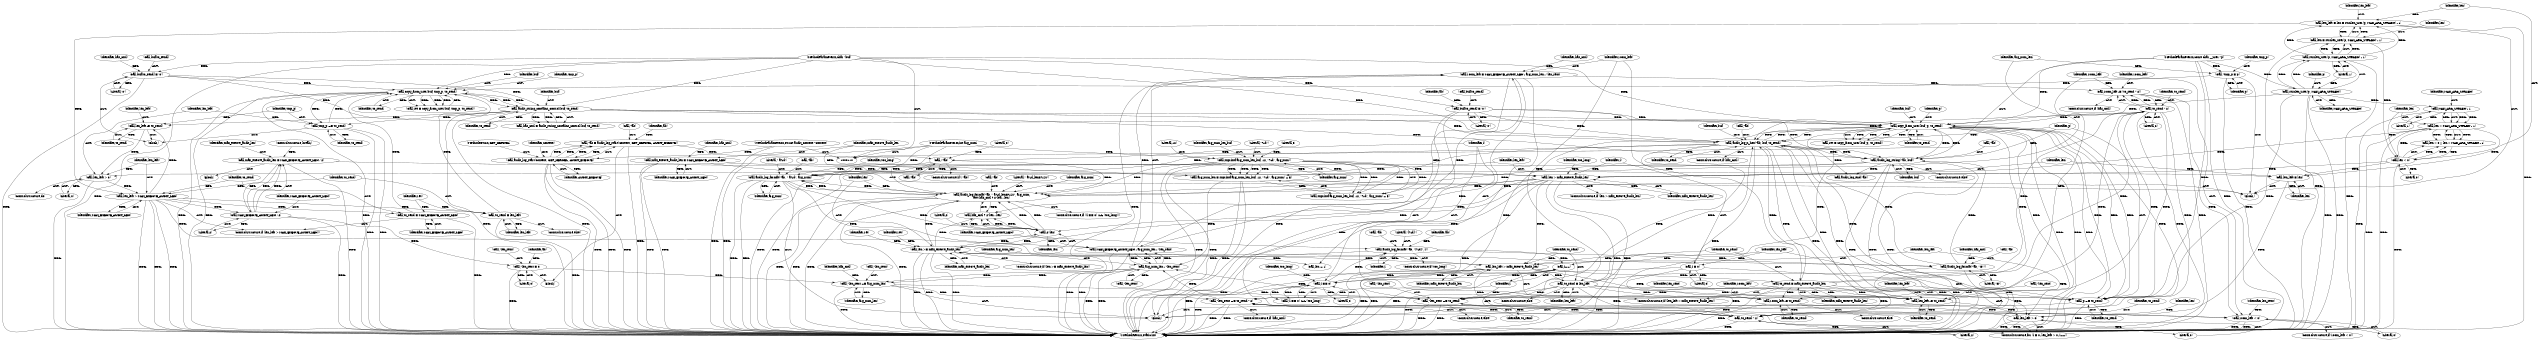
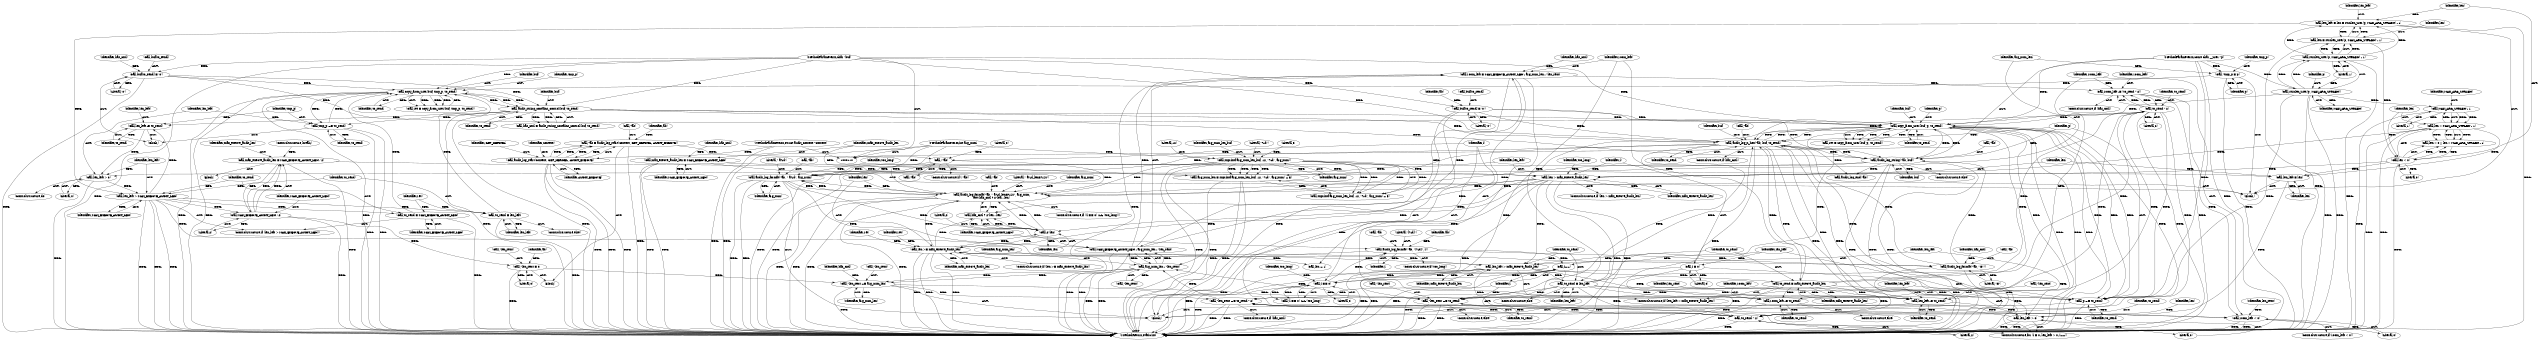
node "(MethodReturn,GFP_KERNEL)": label "(MethodReturn,GFP_KERNEL)" -> "(Identifier,GFP_KERNEL)"
edge "(Call,len < 0)" -> "(Call,len > MAX_ARG_STRLEN - 1)": label "DDG: " -> "AST: "
